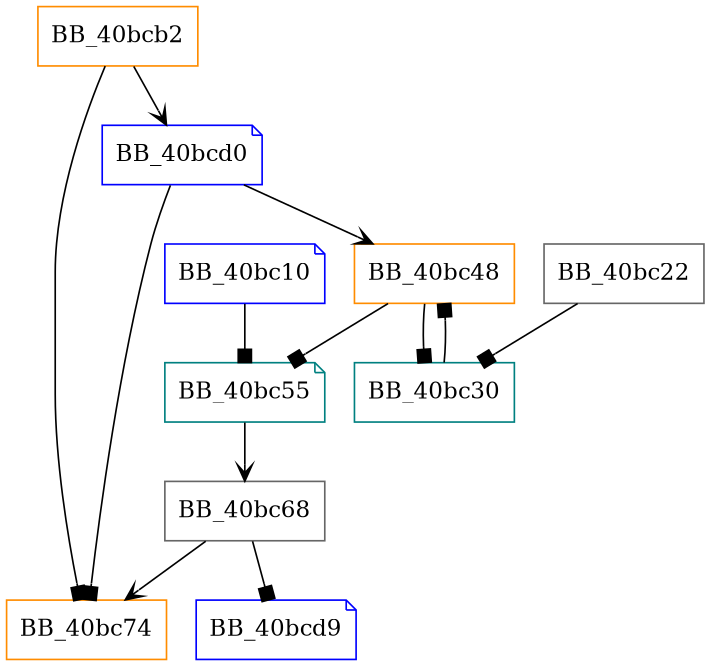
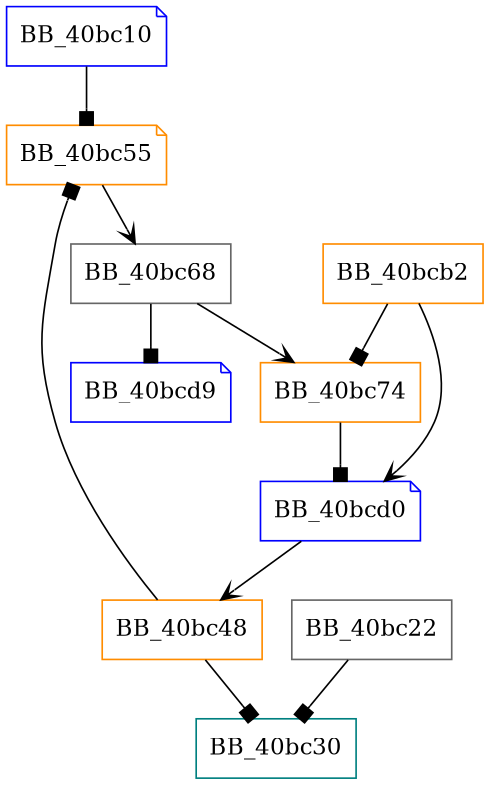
edge "BB_40bc30" -> "BB_40bc48": removed
edge "BB_40bcd0" -> "BB_40bc74": reversed
node "BB_40bc55": color teal -> darkorange
